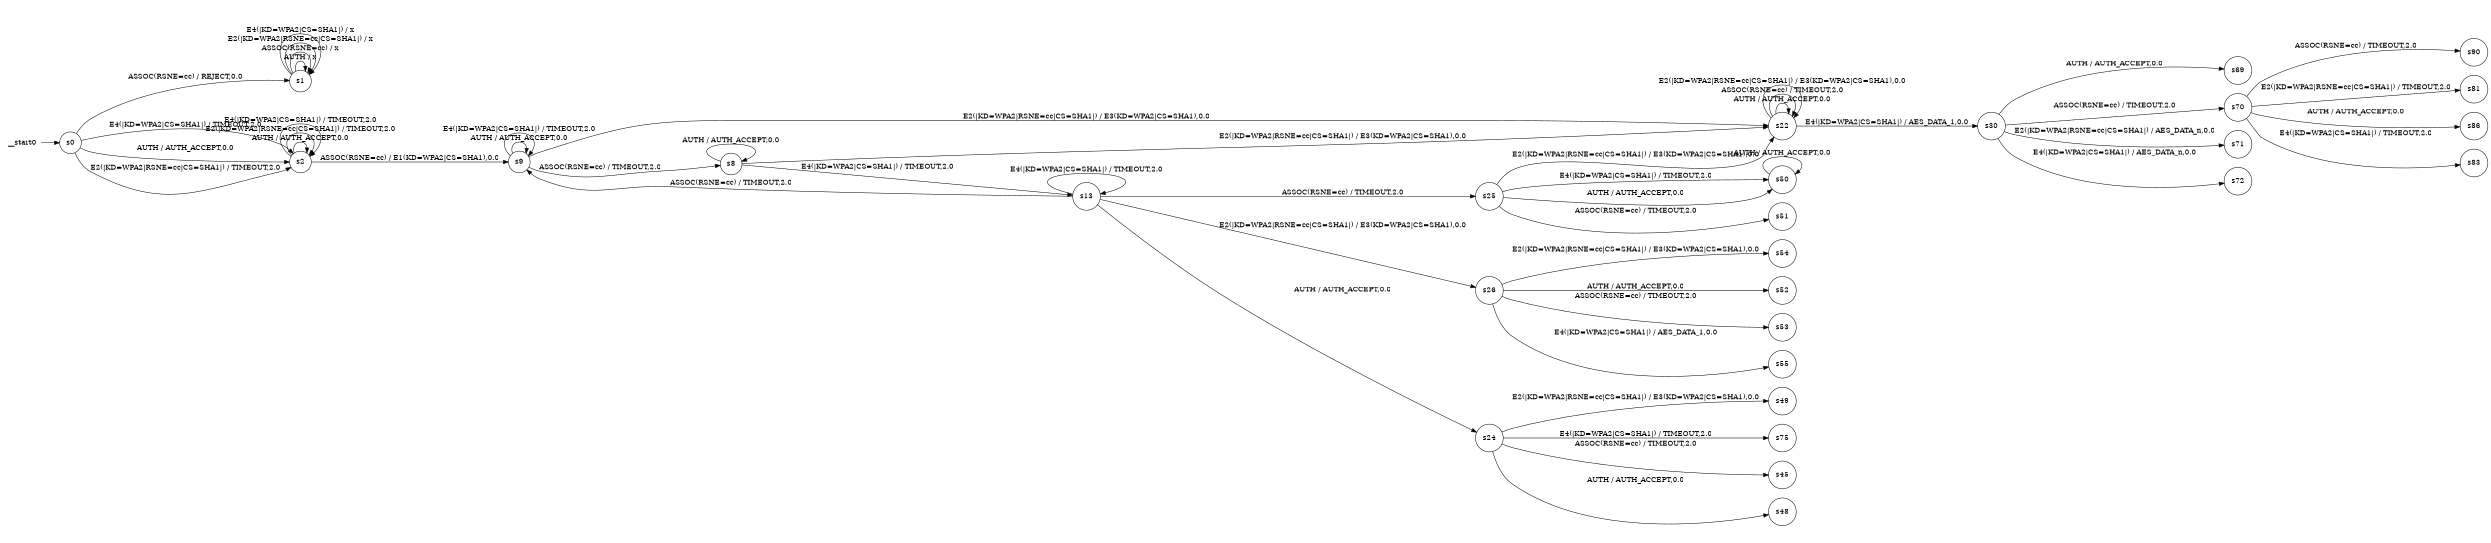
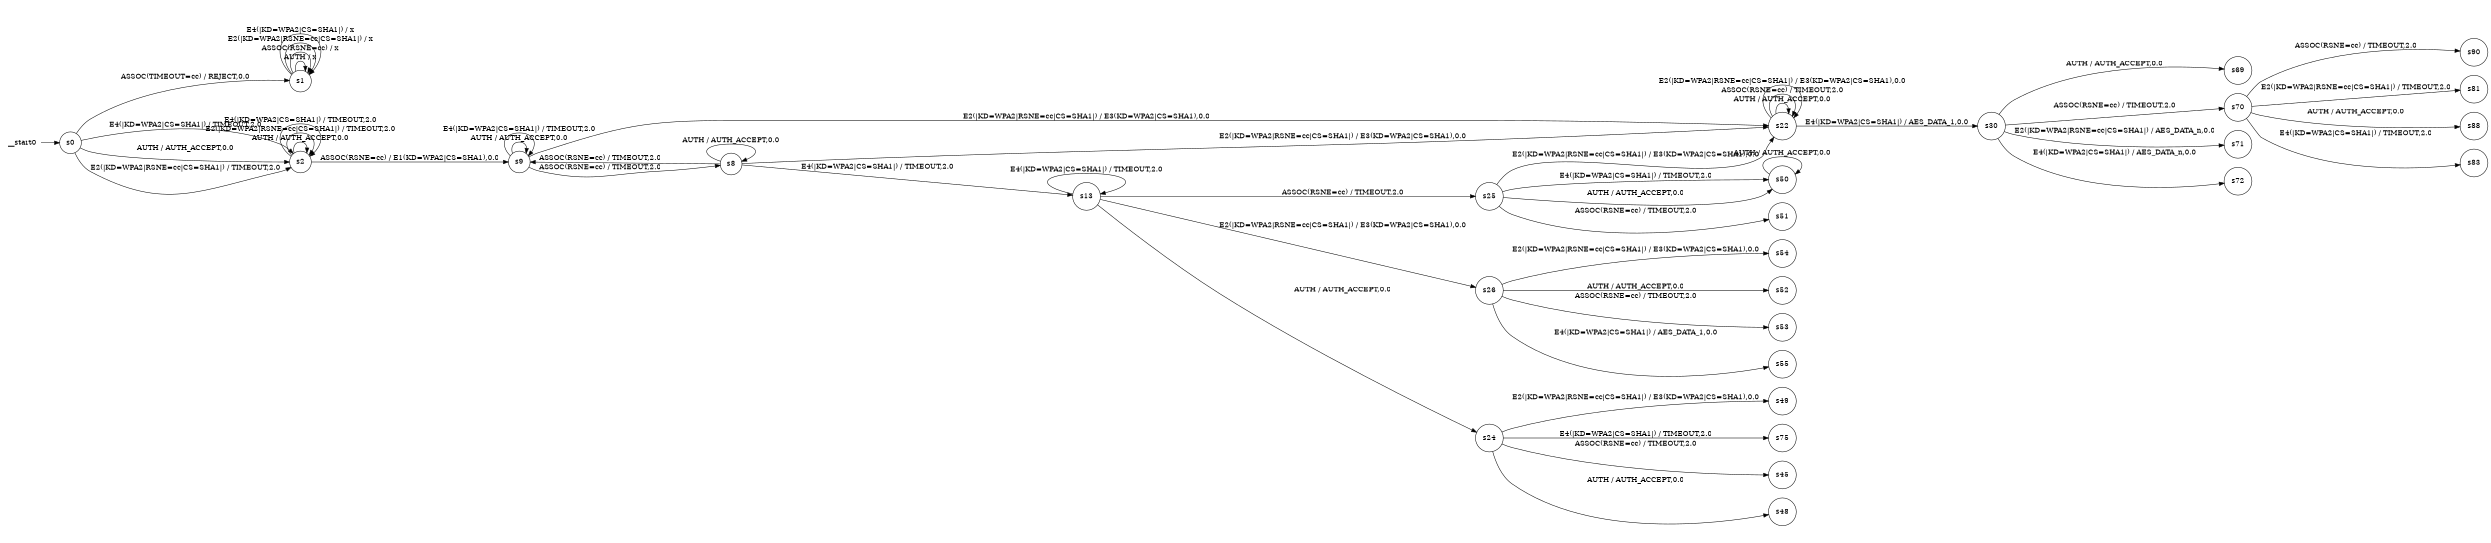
edge "s0" -> "s1": label "ASSOC(RSNE=cc) / REJECT,0.0" -> "ASSOC(TIMEOUT=cc) / REJECT,0.0"
node "s86": label "s86" -> "s88"
edge "s13" -> "s9": now "s8" -> "s9"
